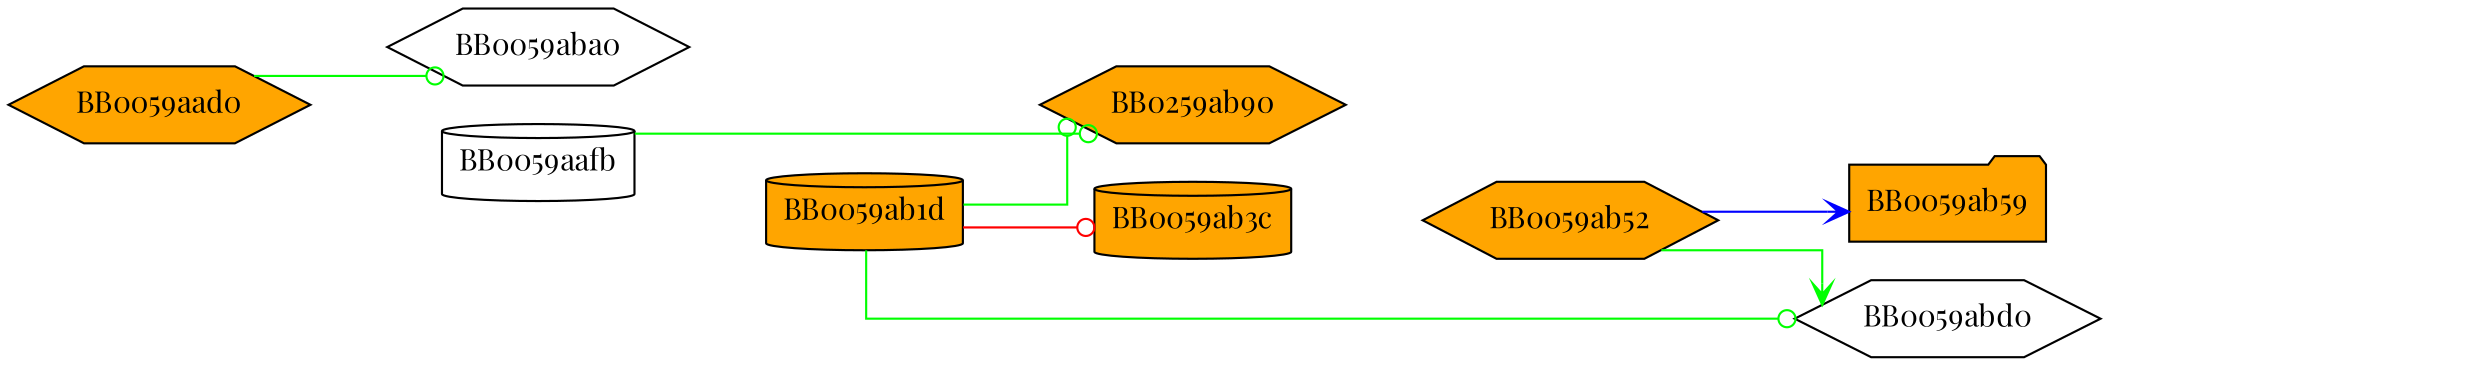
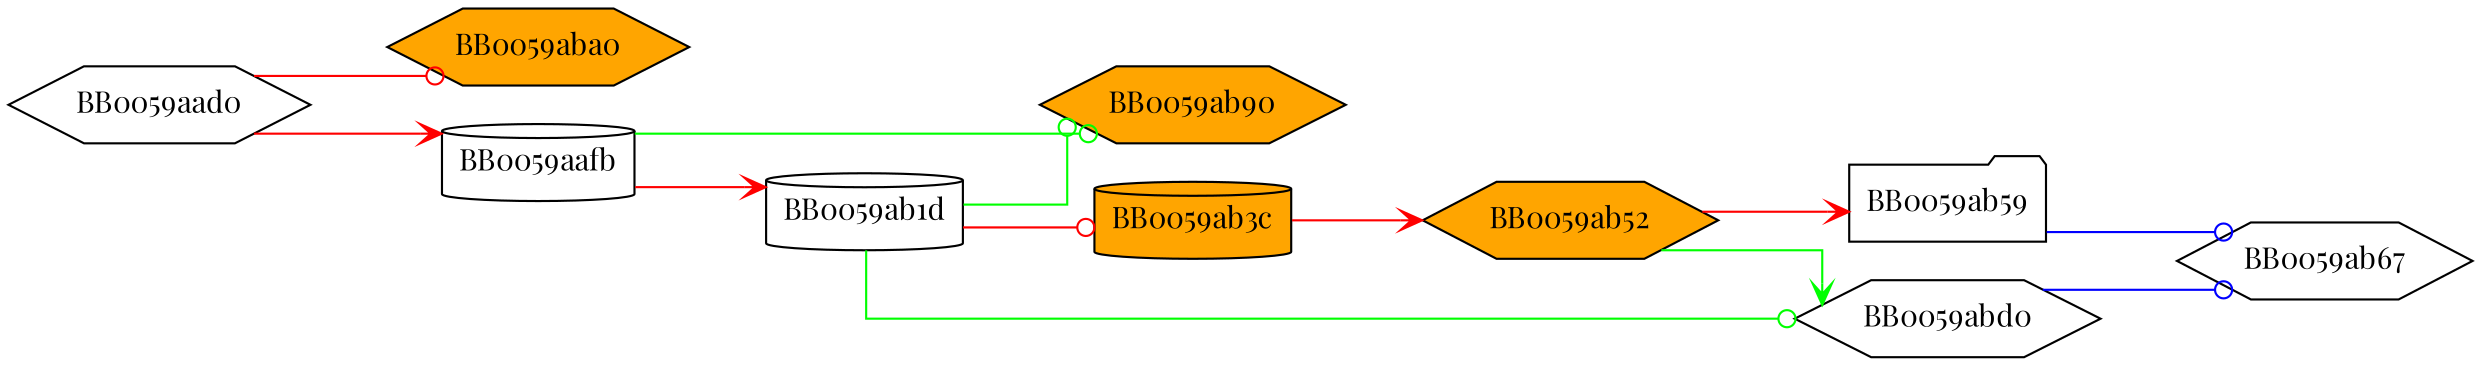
node "BB0059aba0": fillcolor white -> orange
edge "BB0059aad0" -> "BB0059aba0": color green -> red
node "BB0059aad0": fillcolor orange -> white
node "BB0259ab90": label "BB0259ab90" -> "BB0059ab90"
edge "BB0059aad0" -> "BB0059aafb": added
edge "BB0059aafb" -> "BB0059ab1d": added
node "BB0059ab59": fillcolor orange -> white
node "BB0059ab1d": fillcolor orange -> white
edge "BB0059ab52" -> "BB0059ab59": color blue -> red
edge "BB0059ab3c" -> "BB0059ab52": added
node "BB0059ab67": added
